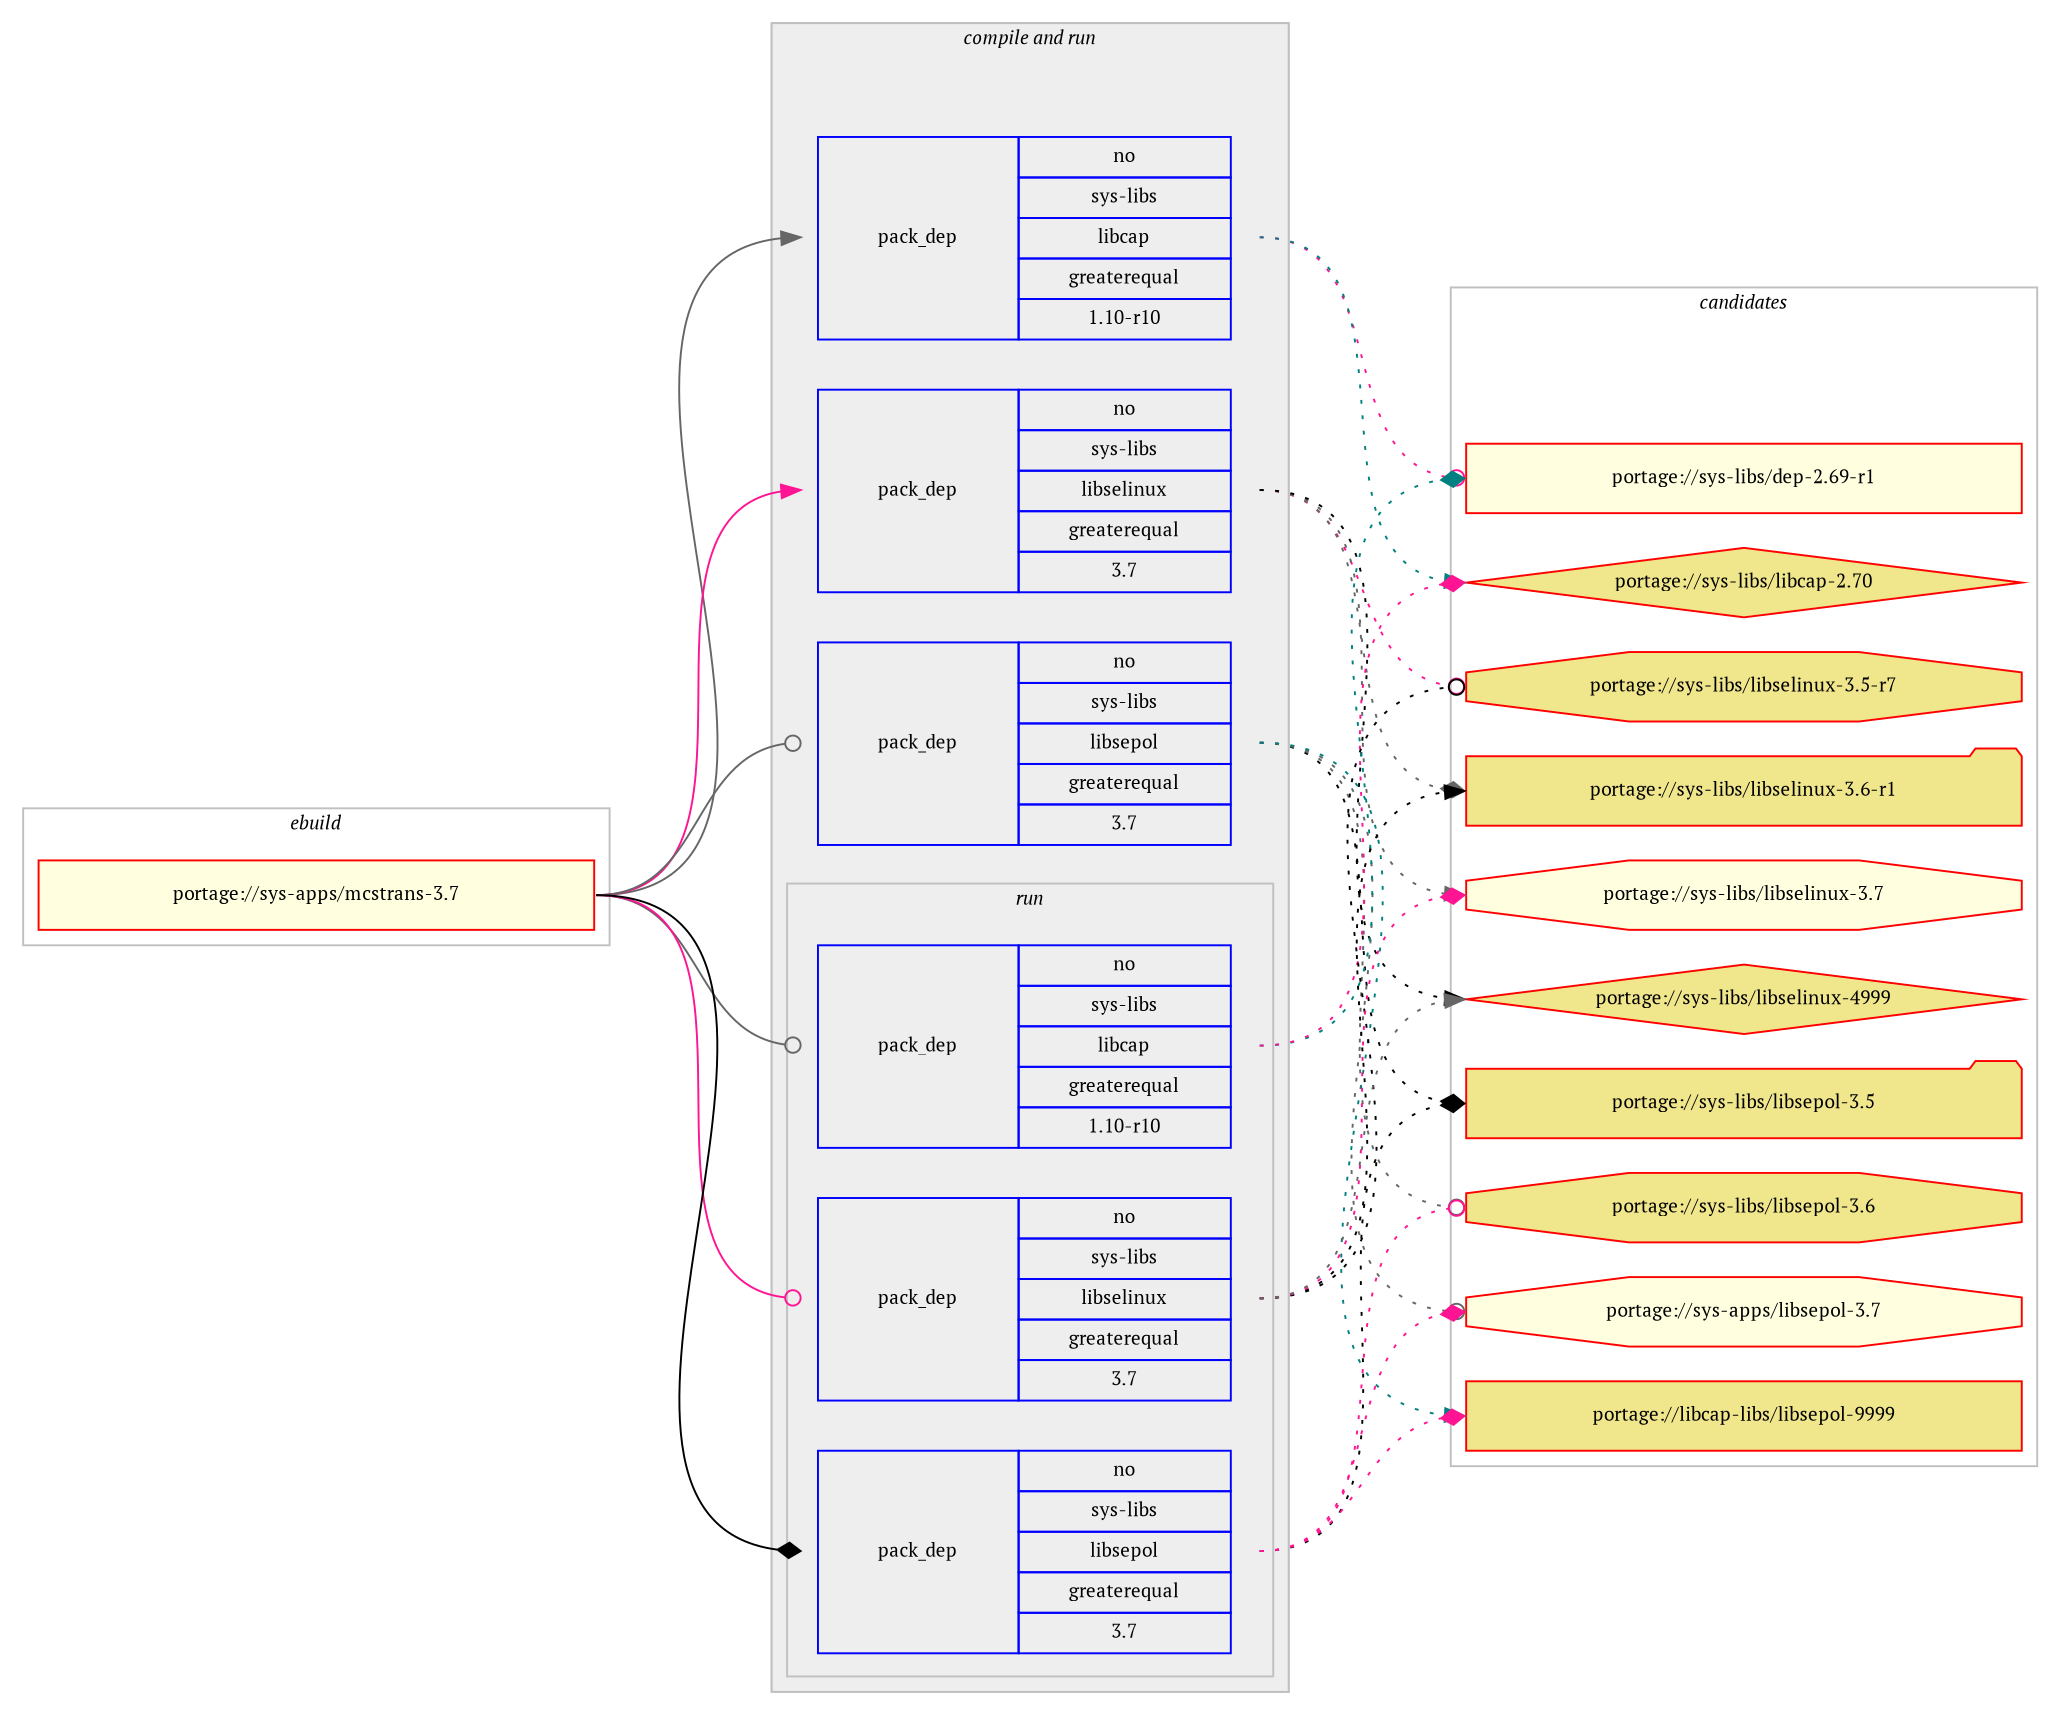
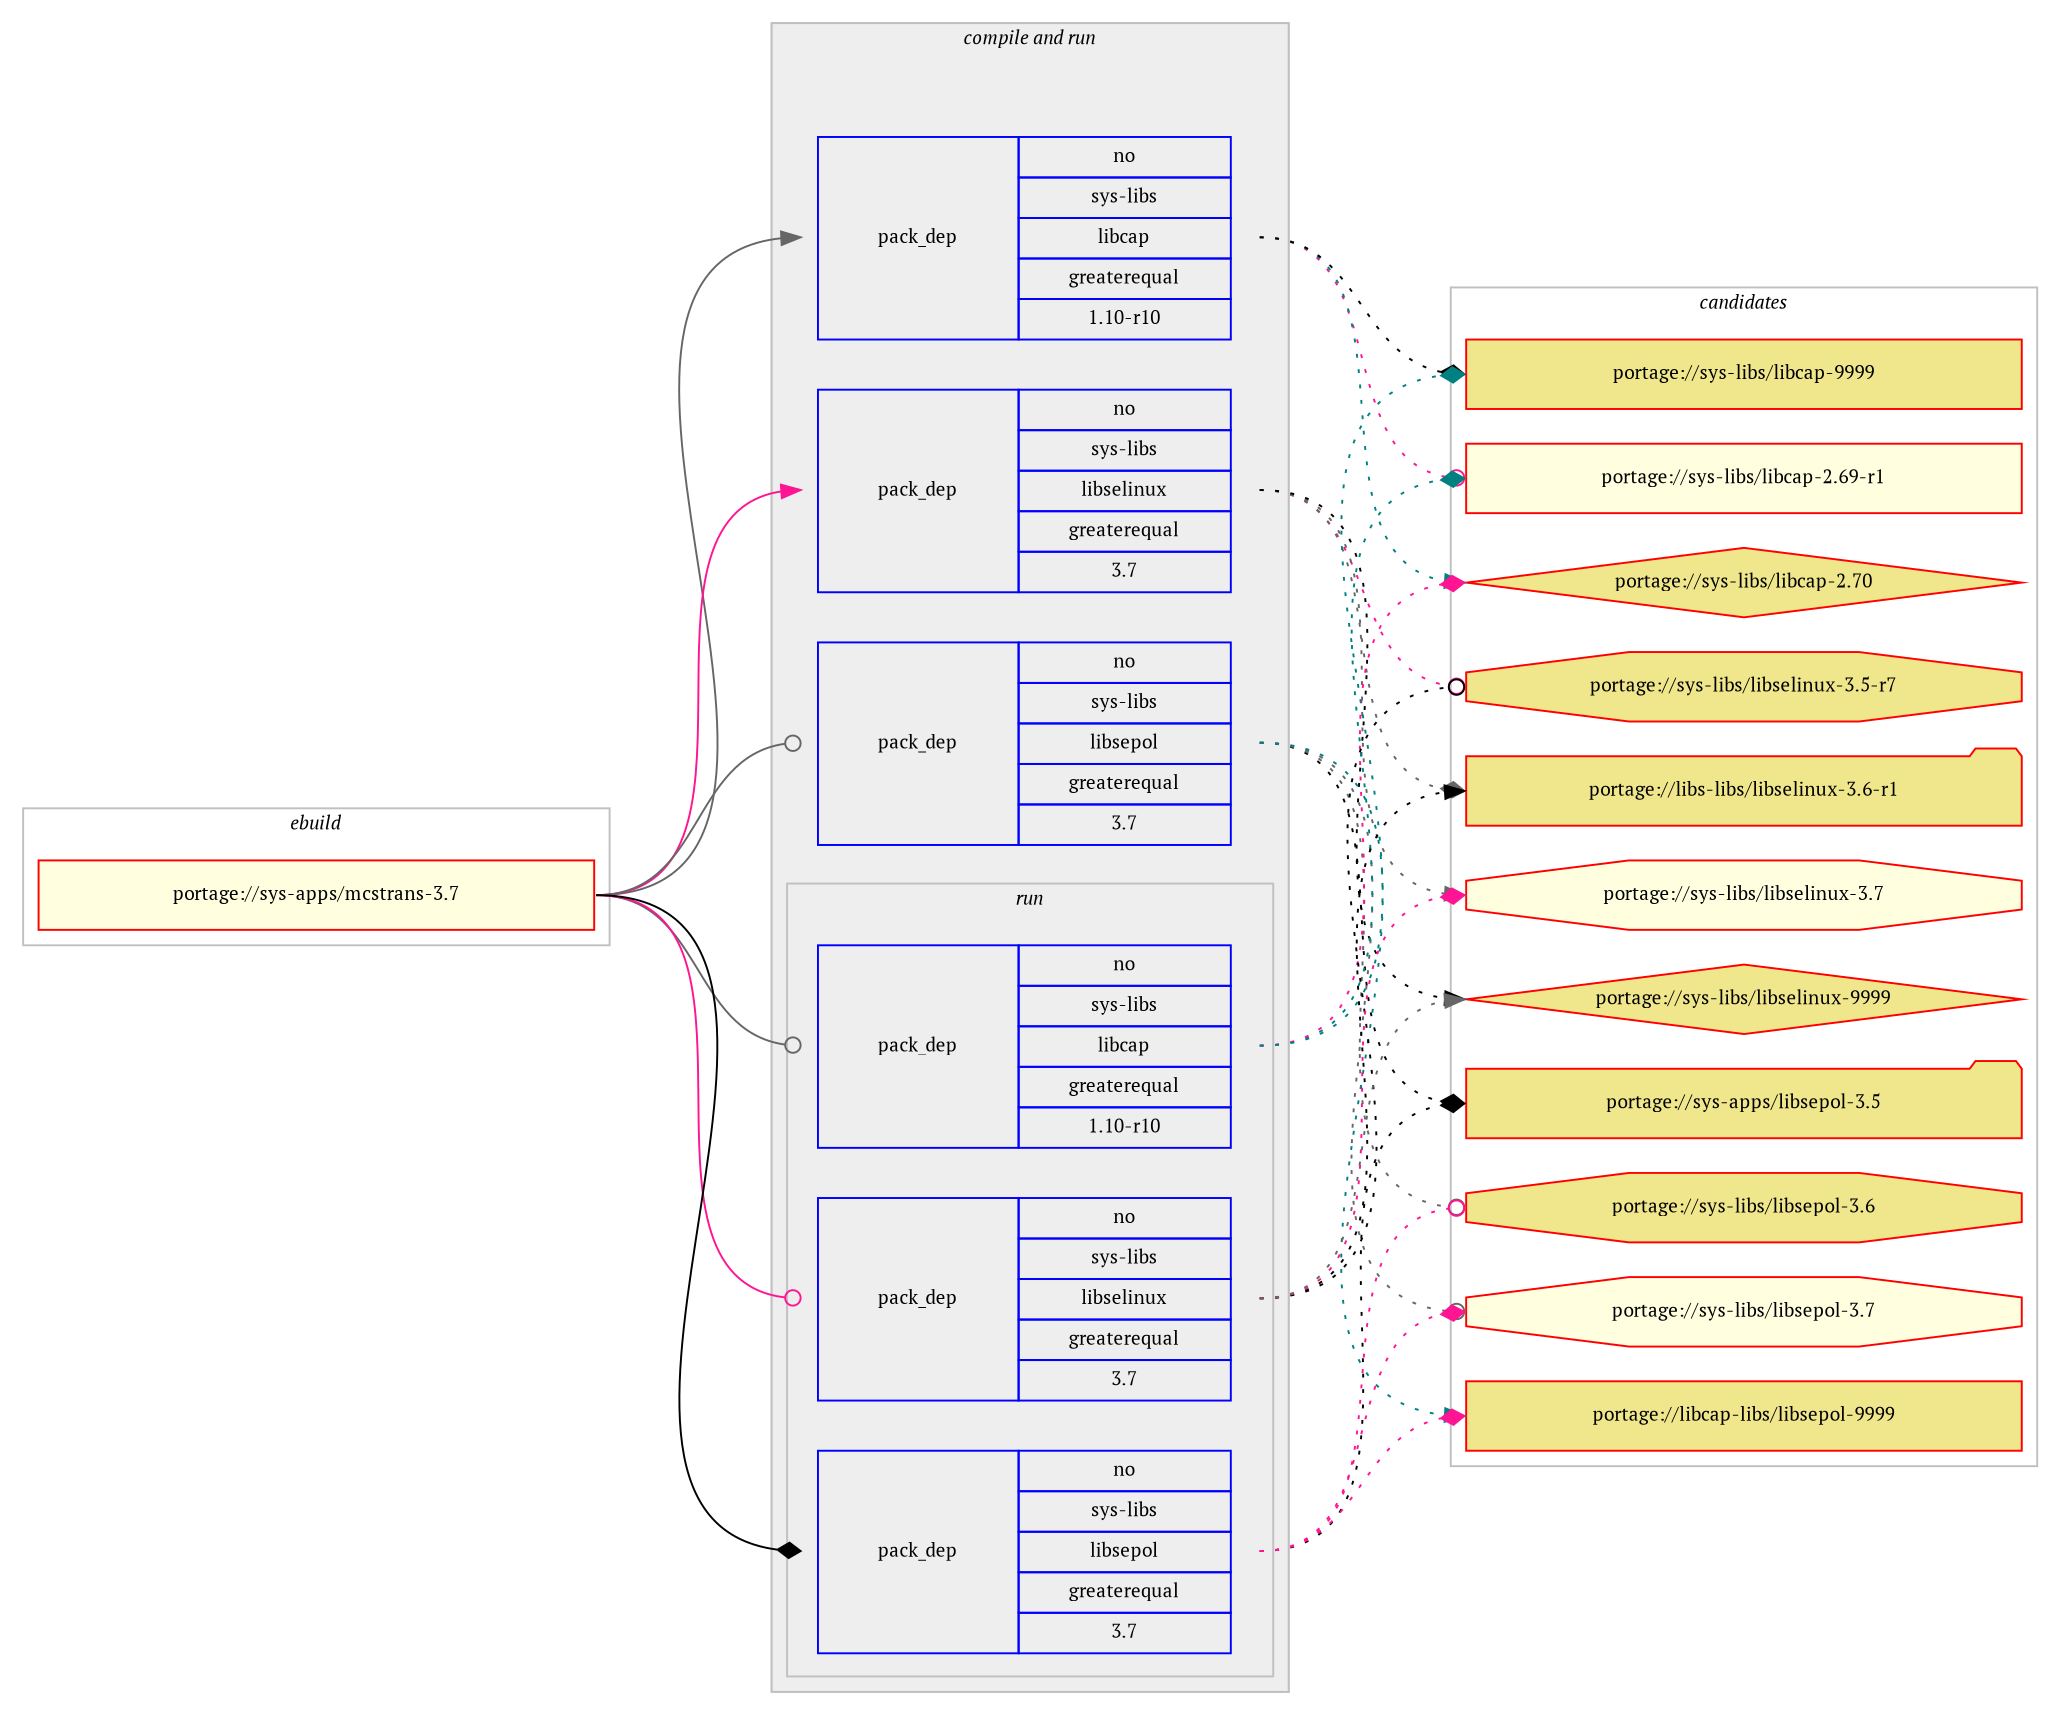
node "portage://sys-libs/libcap-9999": added
node "portage://sys-libs/dep-2.69-r1": label "portage://sys-libs/dep-2.69-r1" -> "portage://sys-libs/libcap-2.69-r1"
node "portage://sys-libs/libselinux-3.6-r1": label "portage://sys-libs/libselinux-3.6-r1" -> "portage://libs-libs/libselinux-3.6-r1"
node "portage://sys-libs/libselinux-4999": label "portage://sys-libs/libselinux-4999" -> "portage://sys-libs/libselinux-9999"
node "portage://sys-libs/libsepol-3.5": label "portage://sys-libs/libsepol-3.5" -> "portage://sys-apps/libsepol-3.5"
node "portage://sys-apps/libsepol-3.7": label "portage://sys-apps/libsepol-3.7" -> "portage://sys-libs/libsepol-3.7"
